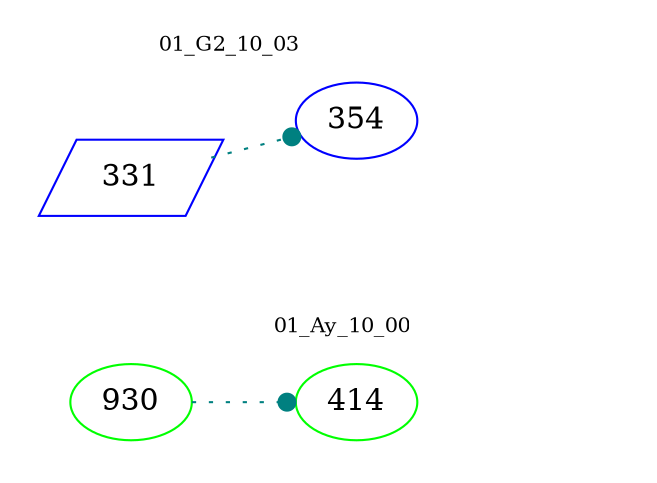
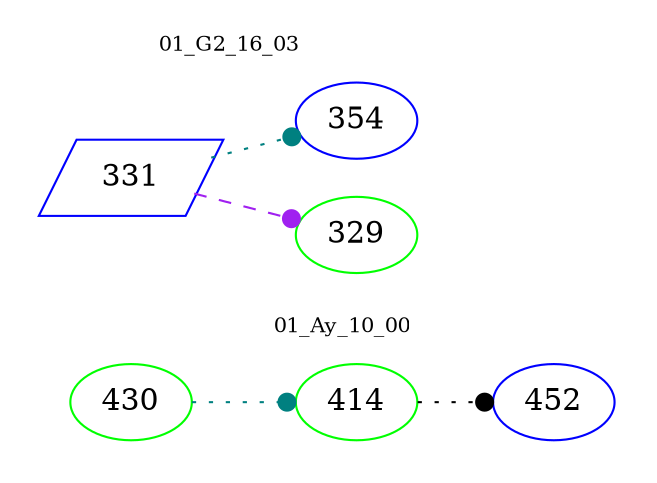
cluster "01_G2_10_03": label "01_G2_10_03" -> "01_G2_16_03"
node "329": added
node "930": label "930" -> "430"
node "452": added
